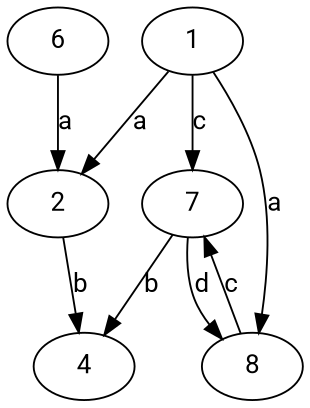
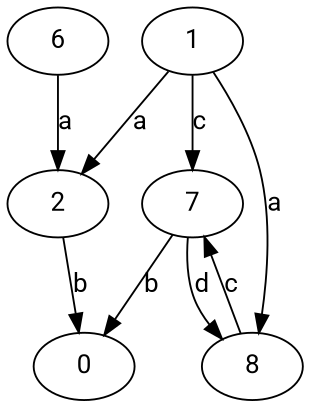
node "4": label "4" -> "0"
